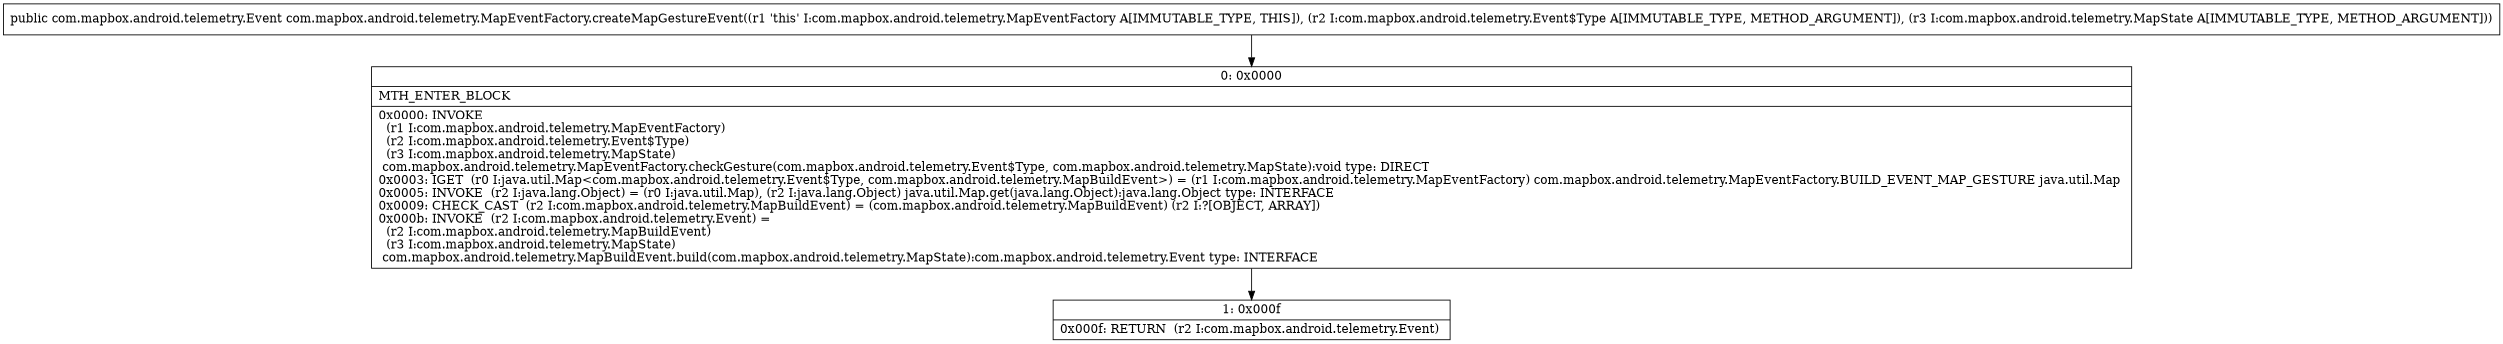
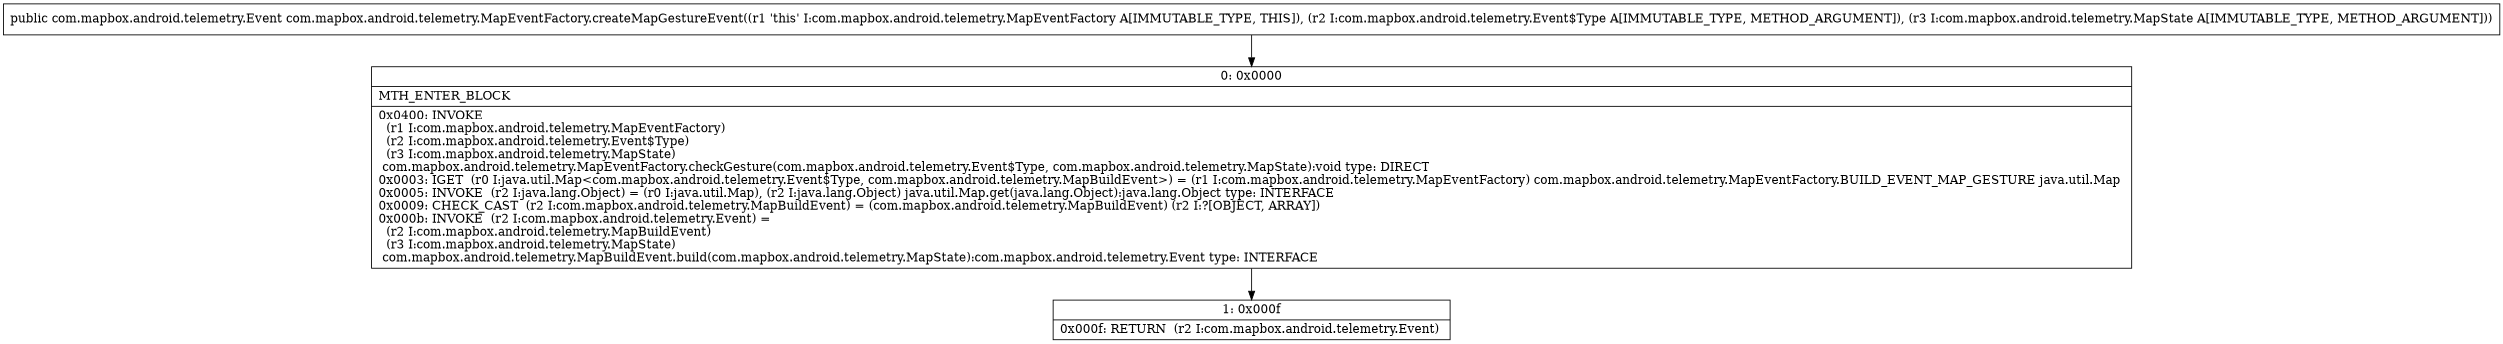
node "0: 0x0000": text "0x0000: INVOKE" -> "0x0400: INVOKE"
